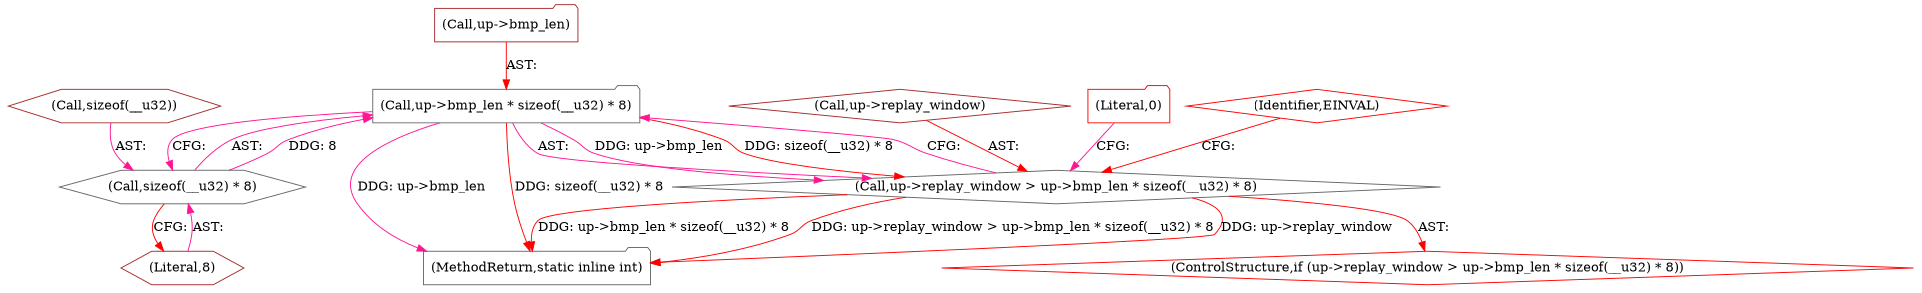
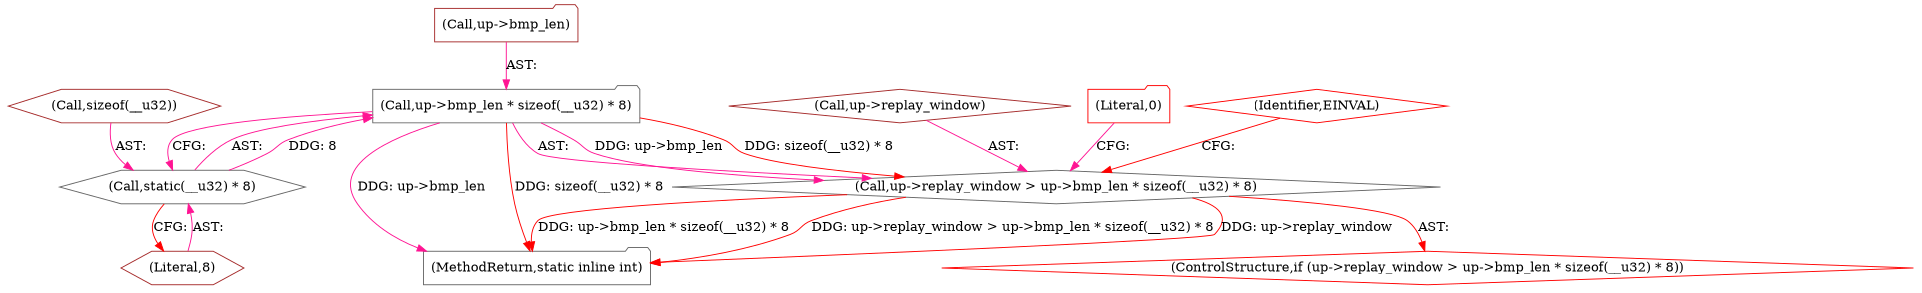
edge "(Call,up->bmp_len)" -> "(Call,up->bmp_len * sizeof(__u32) * 8)": color red -> deeppink
edge "(Call,up->replay_window > up->bmp_len * sizeof(__u32) * 8)" -> "(Call,up->bmp_len * sizeof(__u32) * 8)": removed, label "CFG:"
edge "(Call,up->replay_window)" -> "(Call,up->replay_window > up->bmp_len * sizeof(__u32) * 8)": color red -> deeppink
node "(Call,sizeof(__u32) * 8)": label "(Call,sizeof(__u32) * 8)" -> "(Call,static(__u32) * 8)"
